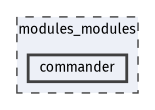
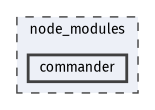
cluster "modules_modules": label "modules_modules" -> "node_modules"
